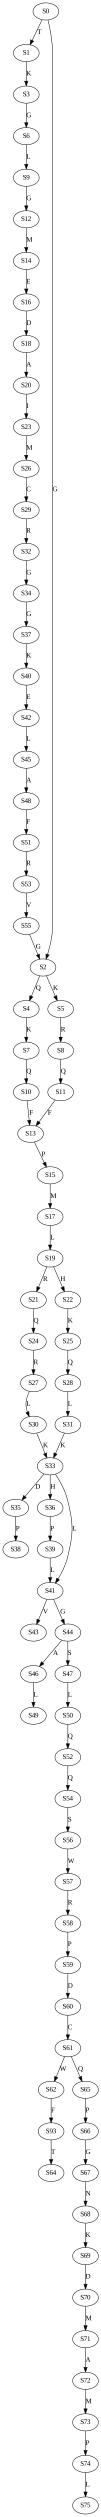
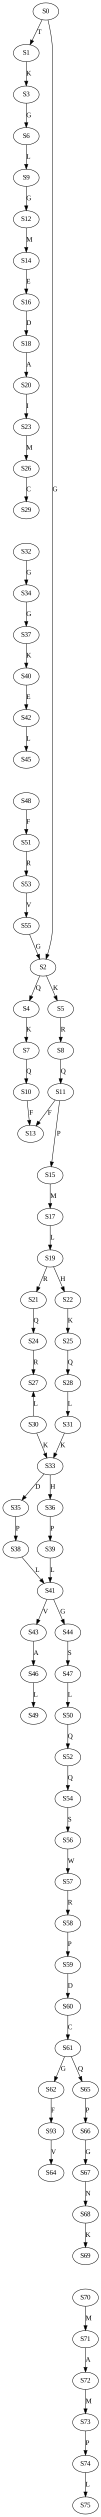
edge "S29" -> "S32": removed, label "R"
edge "S45" -> "S48": removed, label "A"
edge "S13" -> "S15": now "S11" -> "S15"
edge "S27" -> "S30": reversed
edge "S33" -> "S41": now "S38" -> "S41"
edge "S44" -> "S46": now "S43" -> "S46"
edge "S61" -> "S62": label "W" -> "G"
edge "S93" -> "S64": label "T" -> "V"
edge "S69" -> "S70": removed, label "D"
